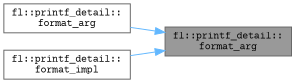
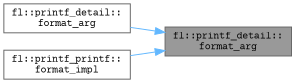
node "fl::printf_detail:: format_impl": label "fl::printf_detail:: format_impl" -> "fl::printf_printf:: format_impl"
